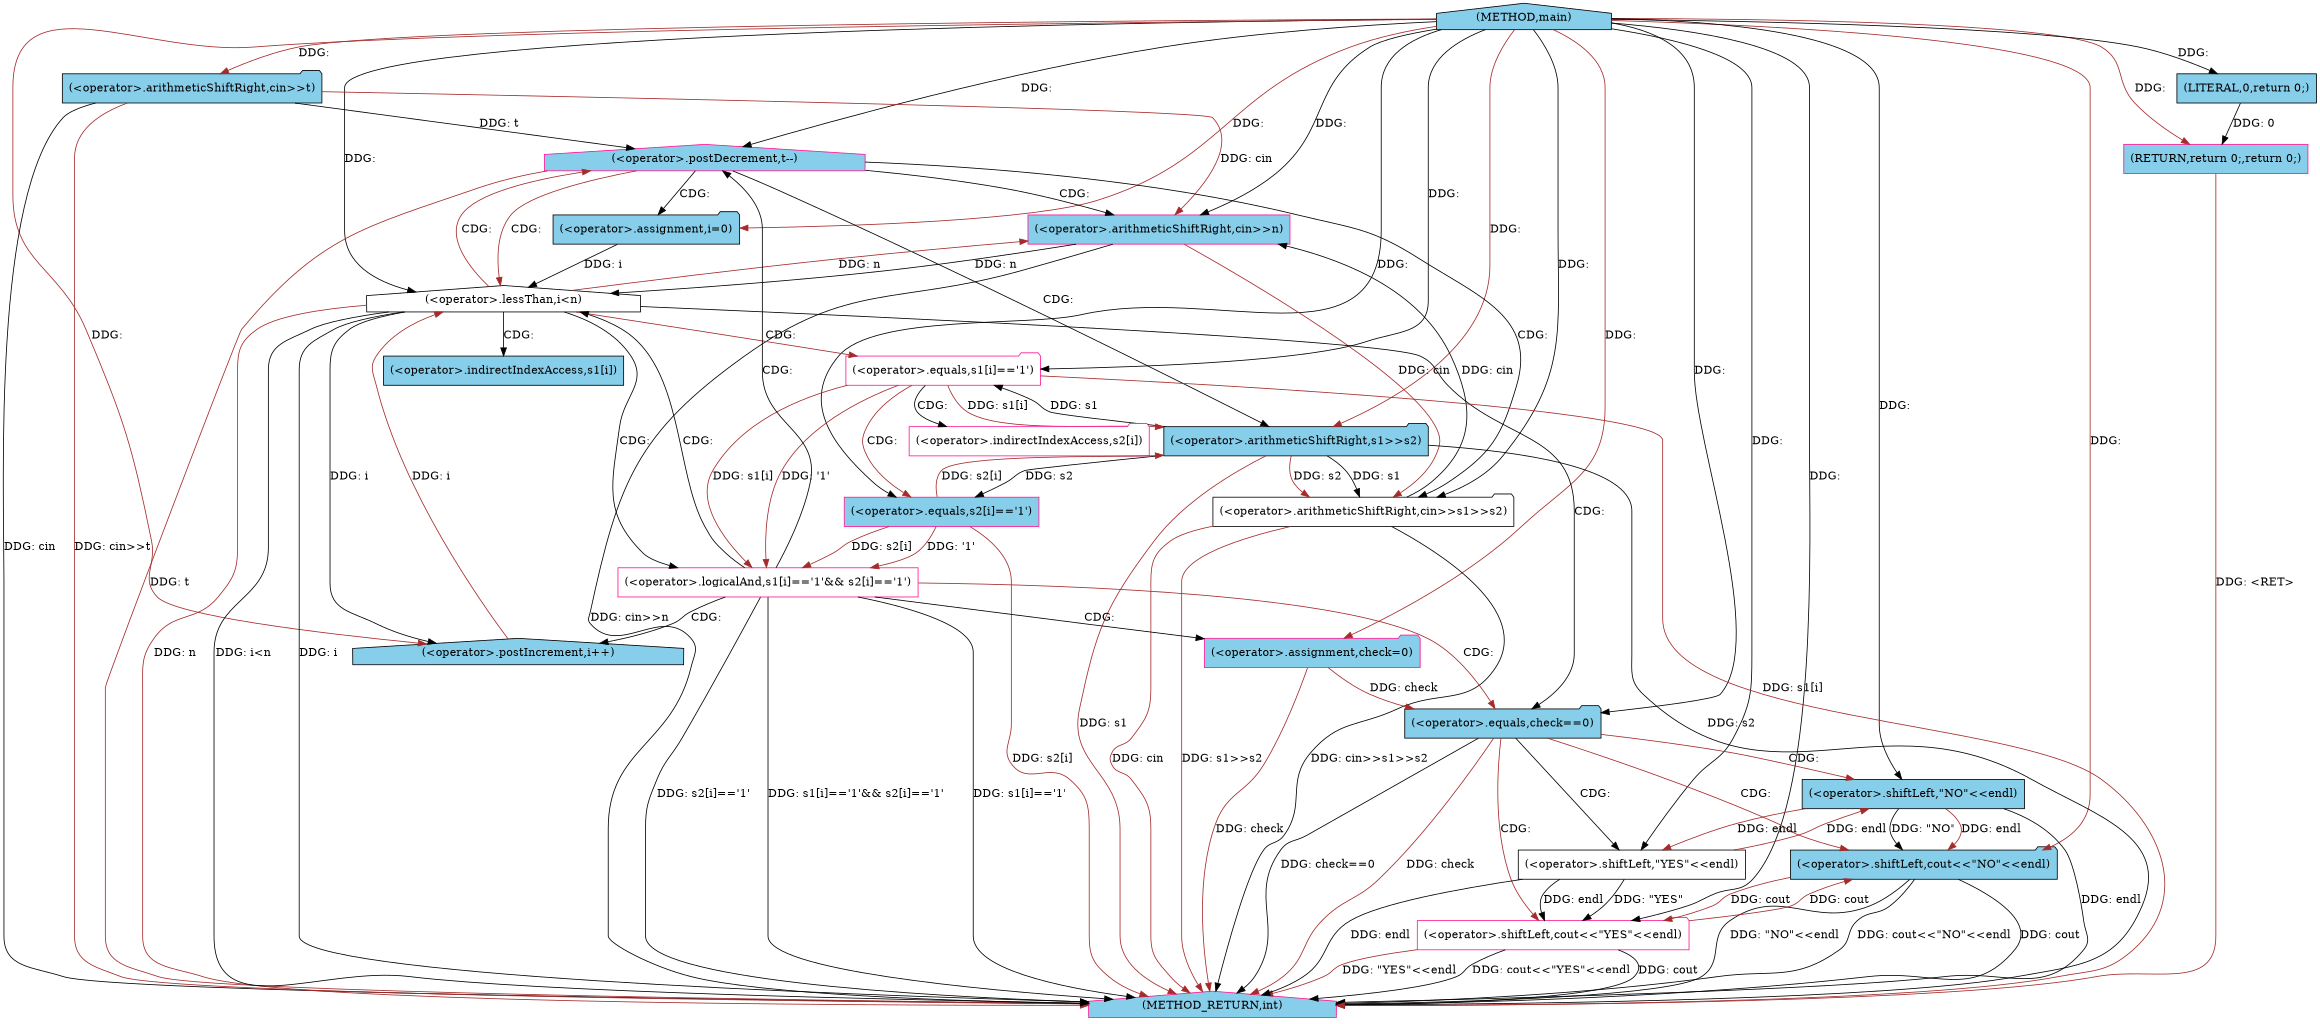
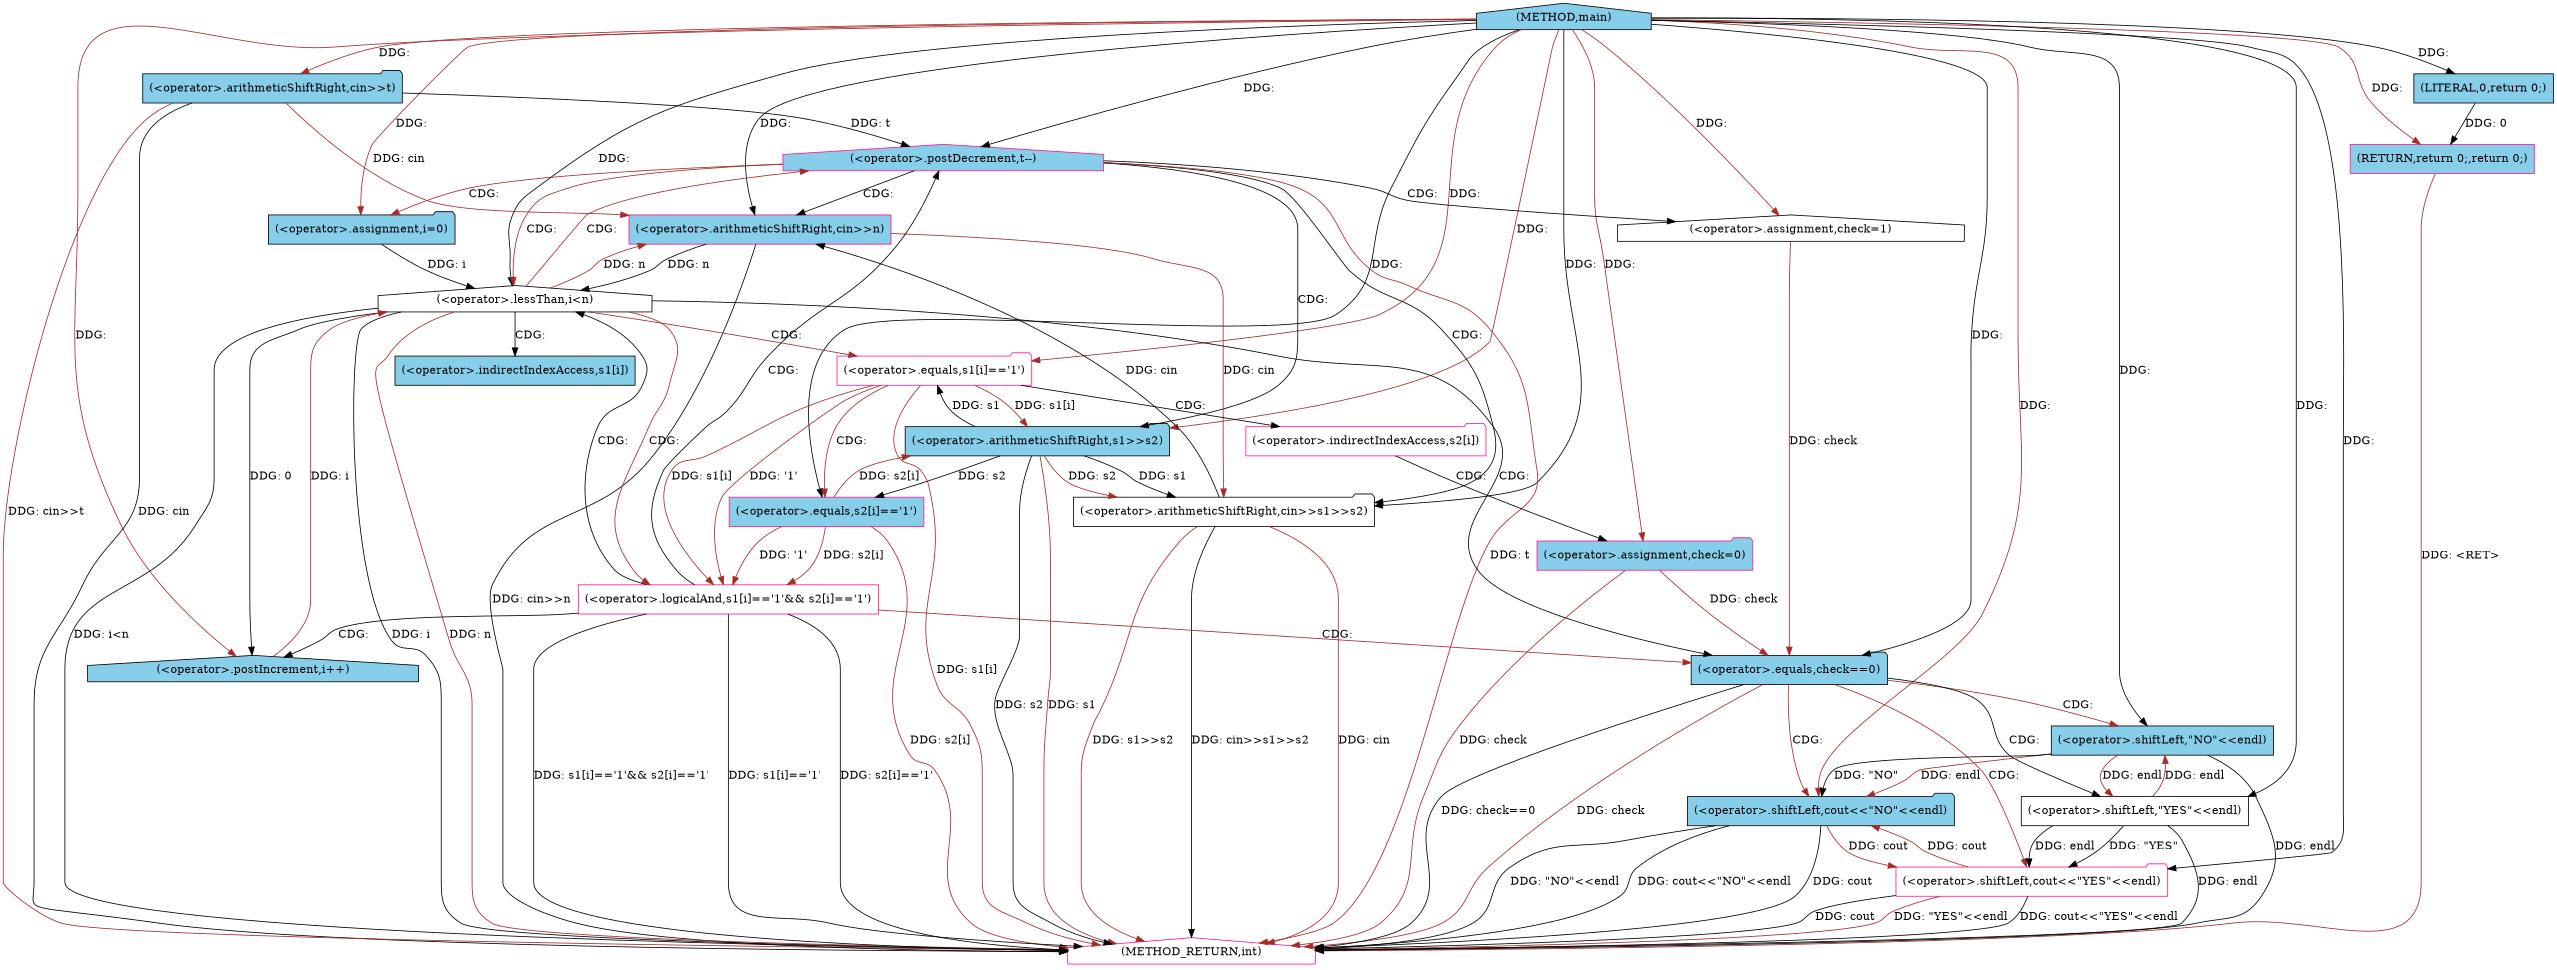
edge "(<operator>.postDecrement,t--)" -> "(<operator>.assignment,i=0)": color black -> brown
node "(<operator>.assignment,check=1)": added
edge "(METHOD,main)" -> "(<operator>.equals,s1[i]=='1')": color black -> brown
edge "(<operator>.lessThan,i<n)" -> "(<operator>.logicalAnd,s1[i]=='1'&& s2[i]=='1')": color black -> brown
edge "(<operator>.lessThan,i<n)" -> "(<operator>.postIncrement,i++)": label "DDG: i" -> "DDG: 0"
edge "(<operator>.logicalAnd,s1[i]=='1'&& s2[i]=='1')" -> "(<operator>.assignment,check=0)": now "(<operator>.indirectIndexAccess,s2[i])" -> "(<operator>.assignment,check=0)"
node "(METHOD_RETURN,int)": fillcolor skyblue -> white
